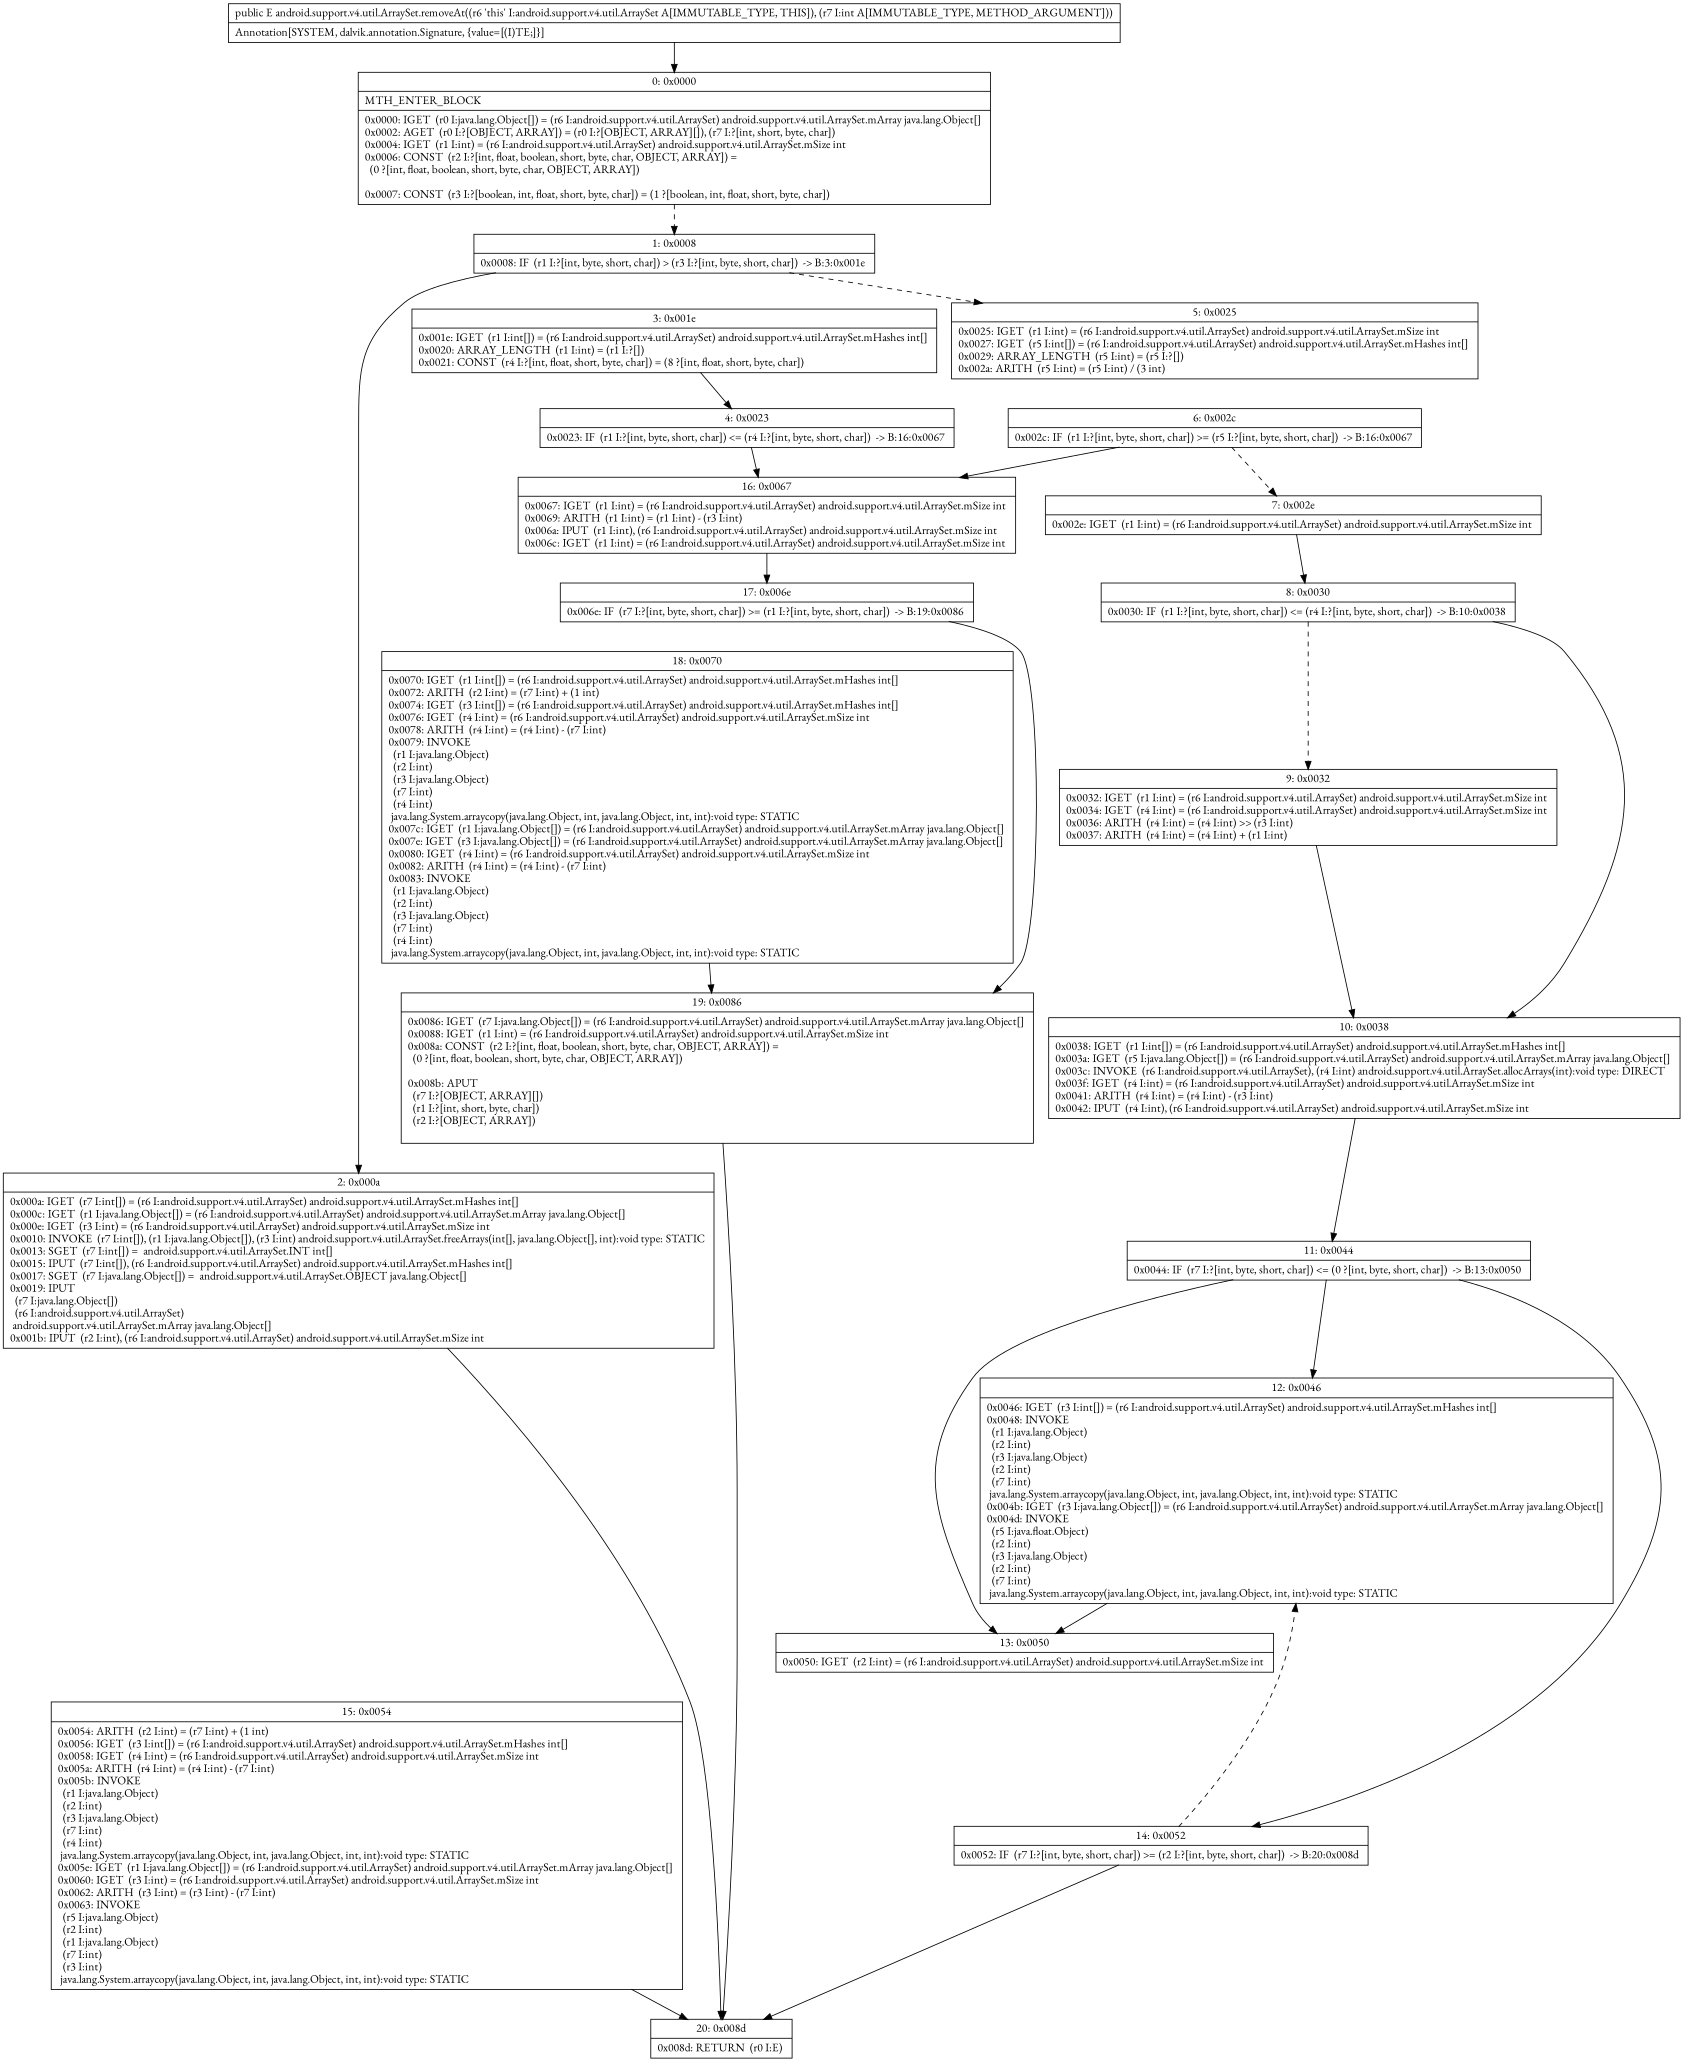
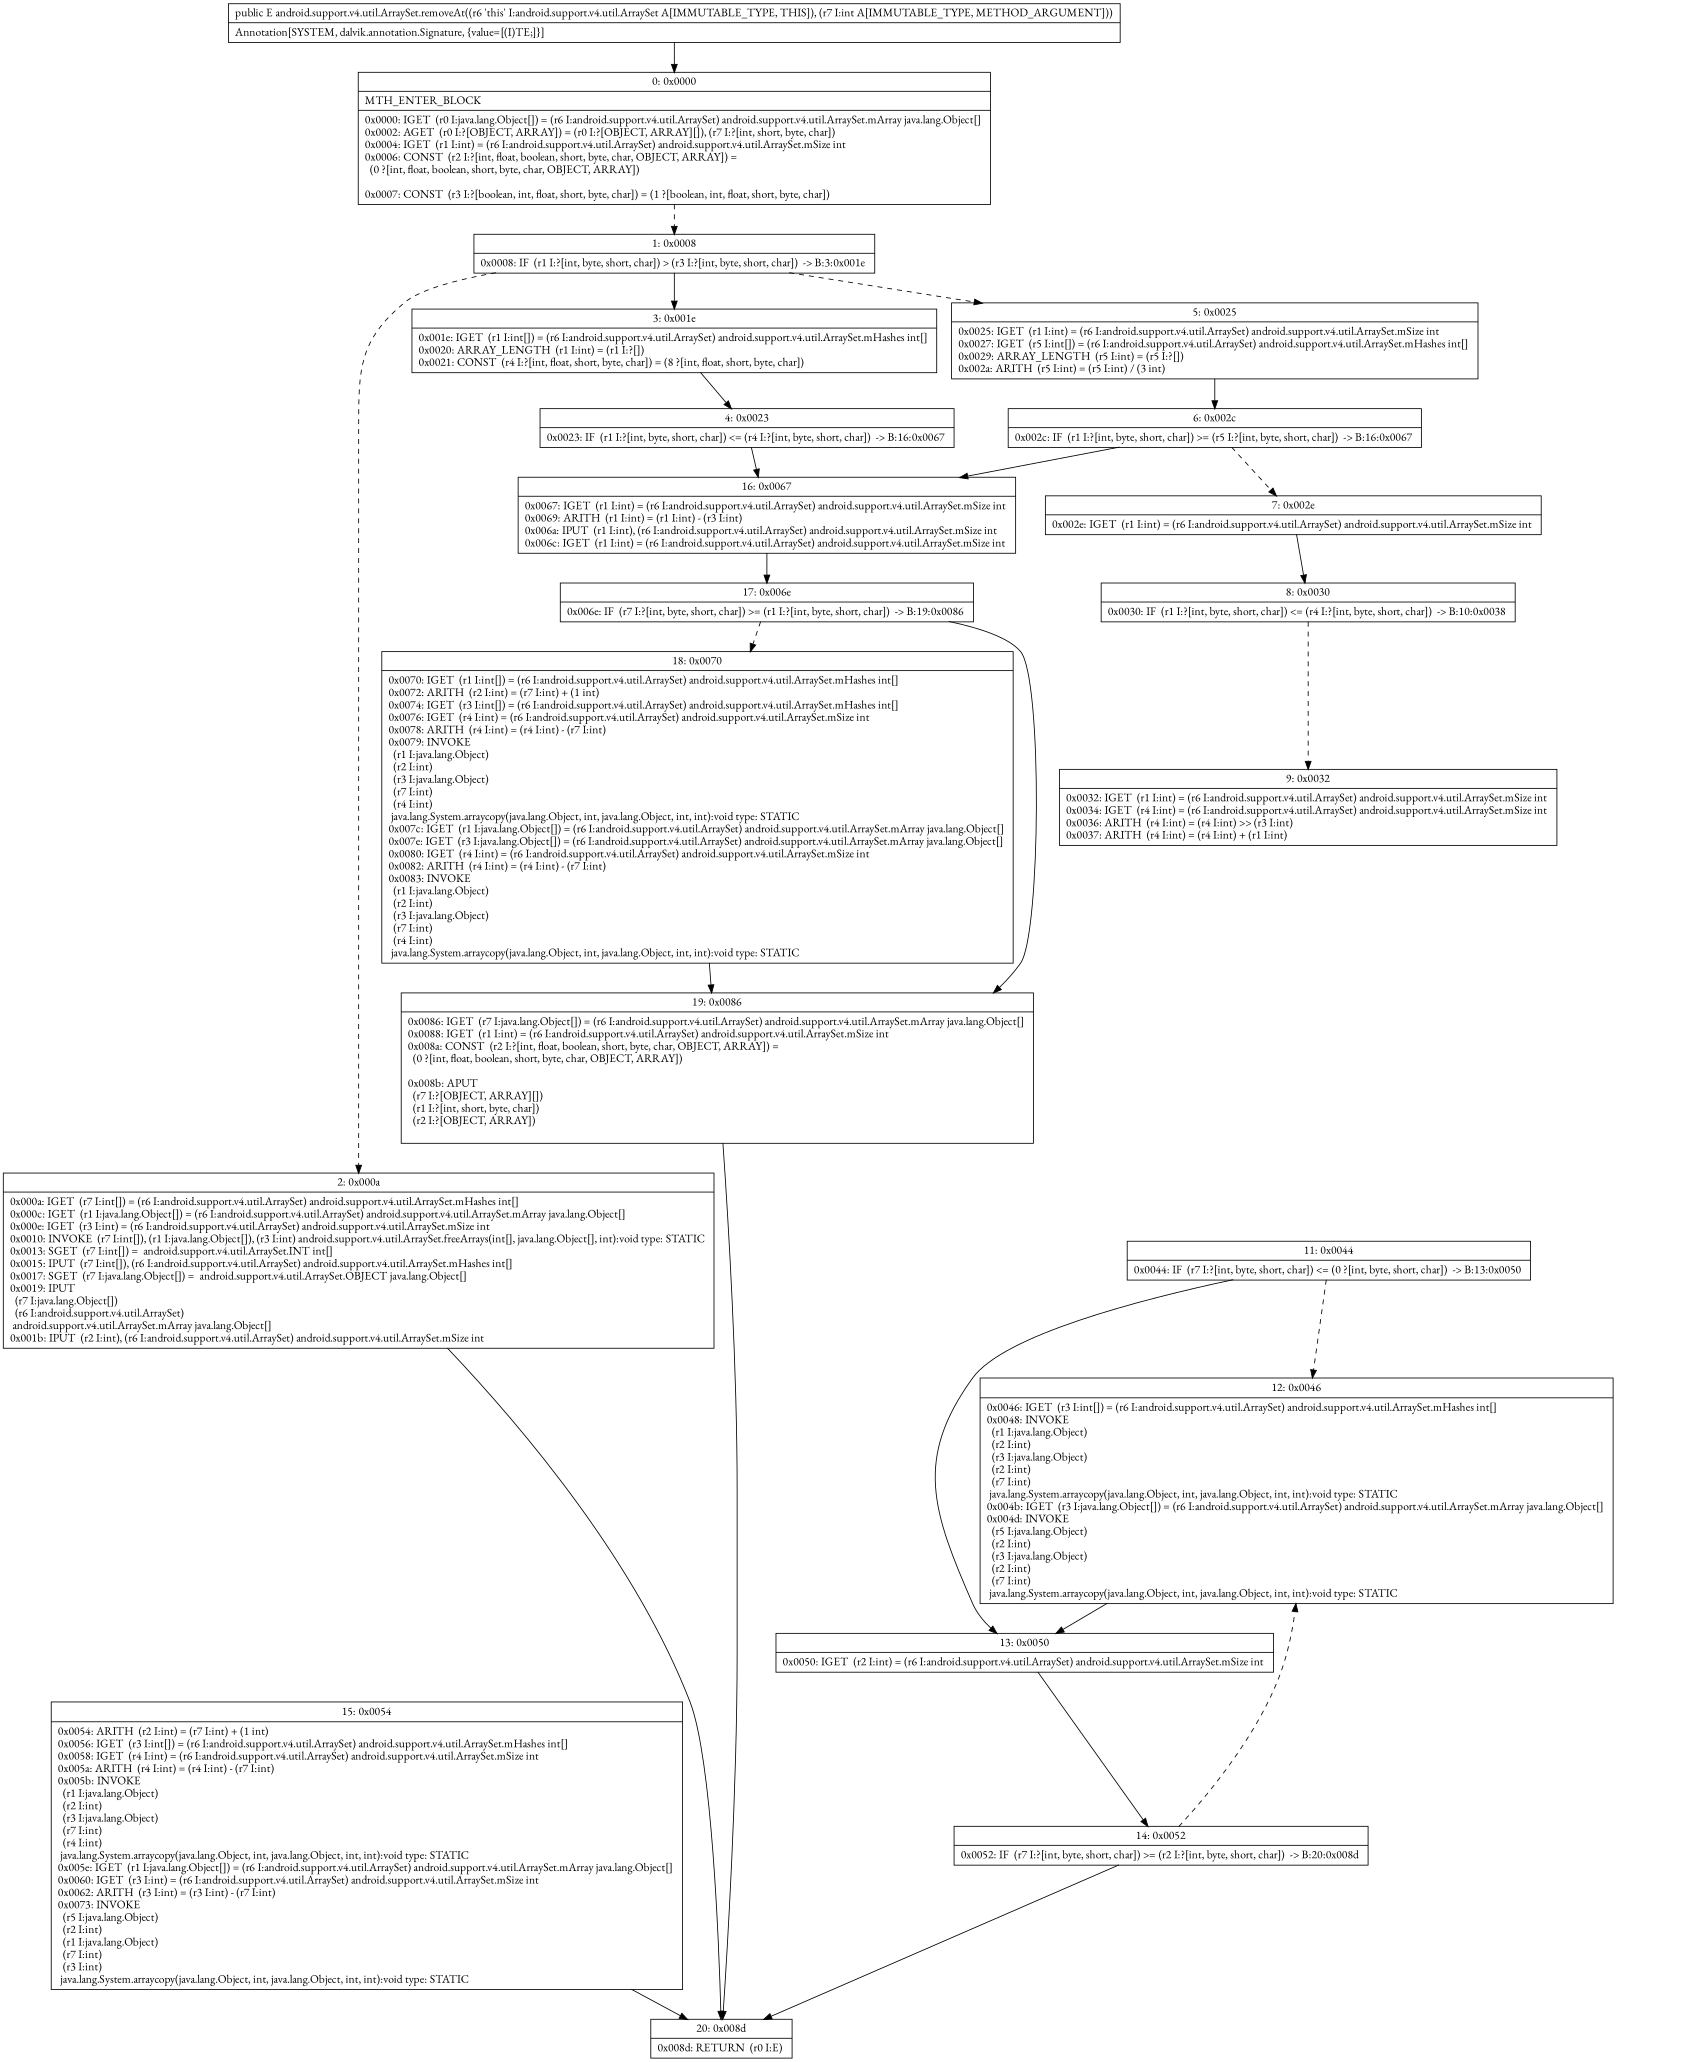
edge "1: 0x0008" -> "3: 0x001e": added
edge "5: 0x0025" -> "6: 0x002c": added
edge "17: 0x006e" -> "18: 0x0070": added
edge "1: 0x0008" -> "2: 0x000a": style solid -> dashed
node "10: 0x0038": removed
edge "11: 0x0044" -> "12: 0x0046": style solid -> dashed
node "12: 0x0046": text "(r5 I:java.float.Object)" -> "(r5 I:java.lang.Object)"
edge "11: 0x0044" -> "14: 0x0052": now "13: 0x0050" -> "14: 0x0052"
node "15: 0x0054": text "0x0063: INVOKE" -> "0x0073: INVOKE"
